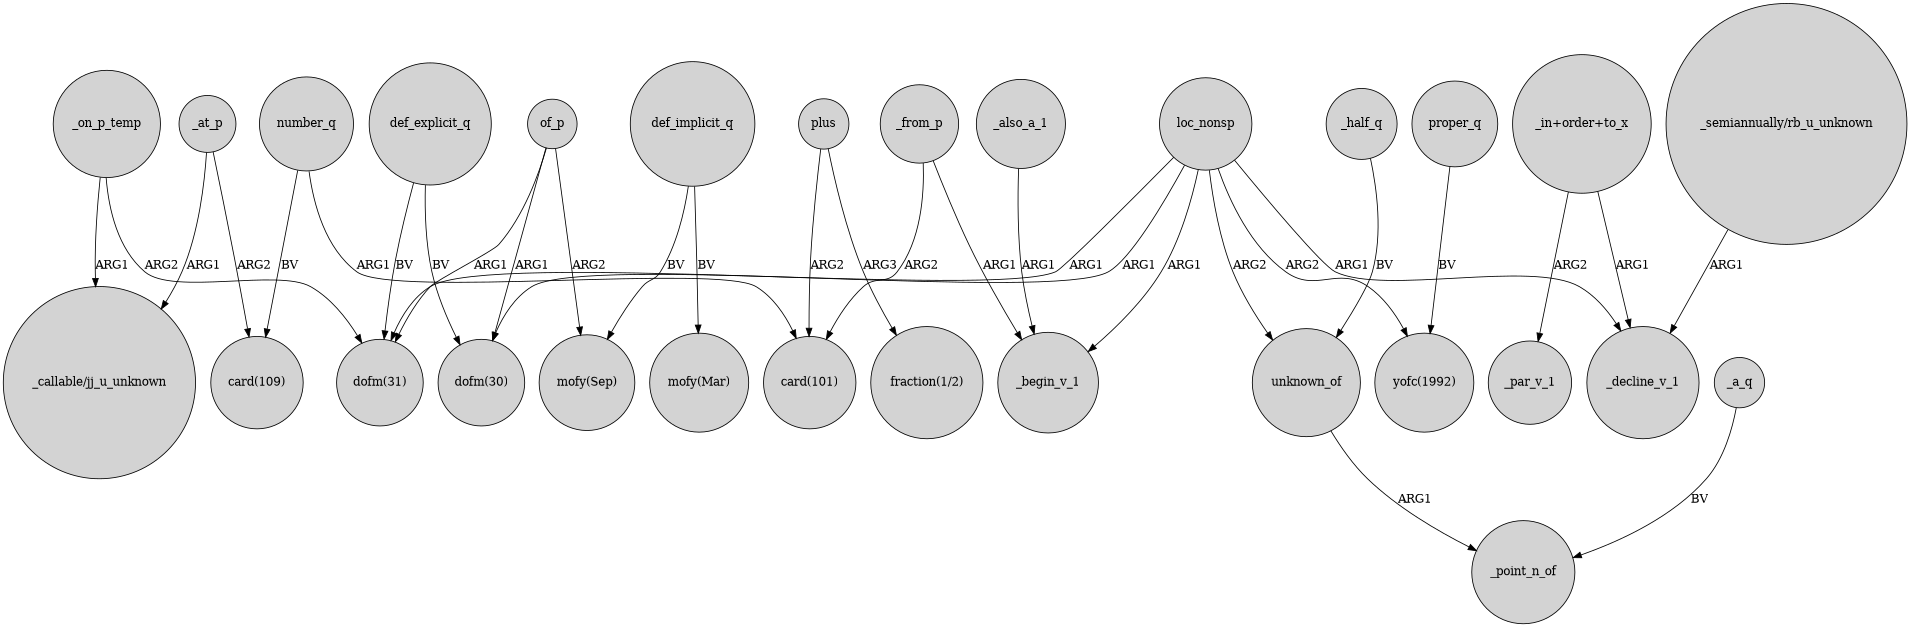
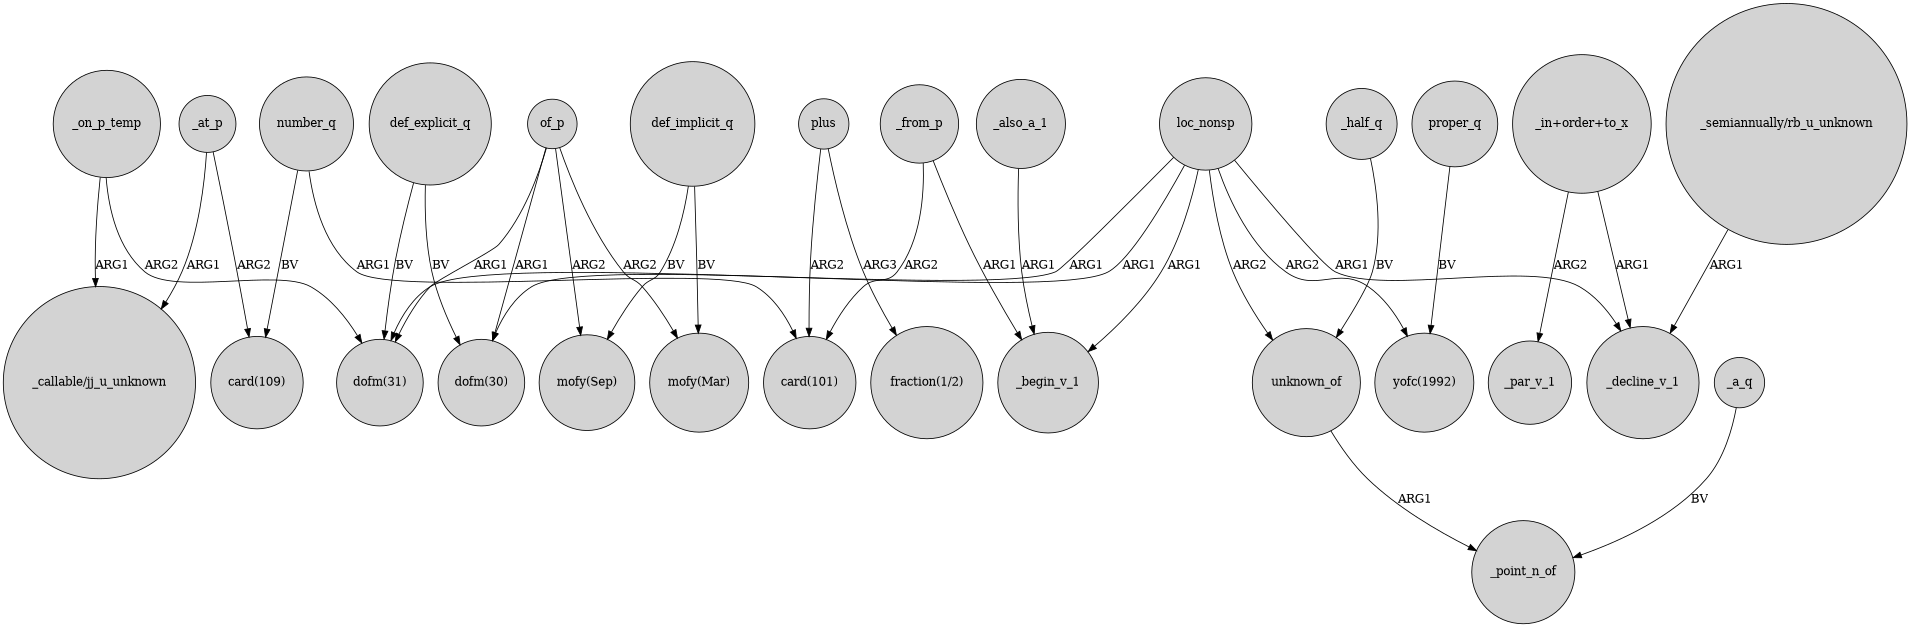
edge "of_p" -> "mofy(Mar)": added, label "ARG2"
